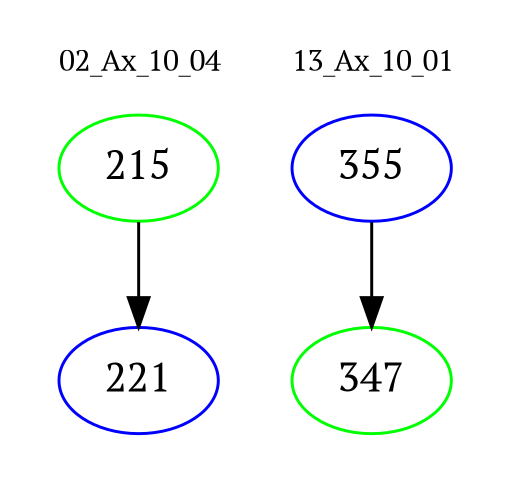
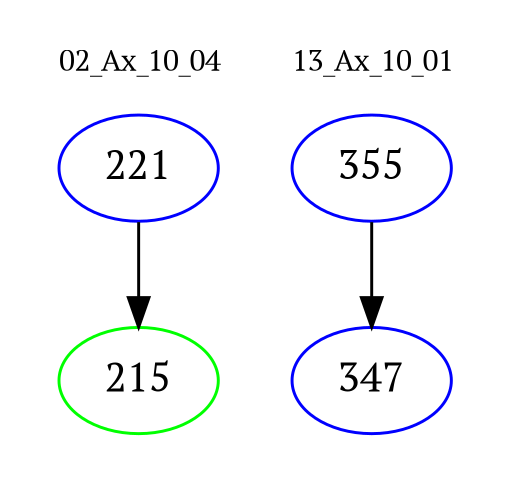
edge "215" -> "221": reversed
node "347": color green -> blue
